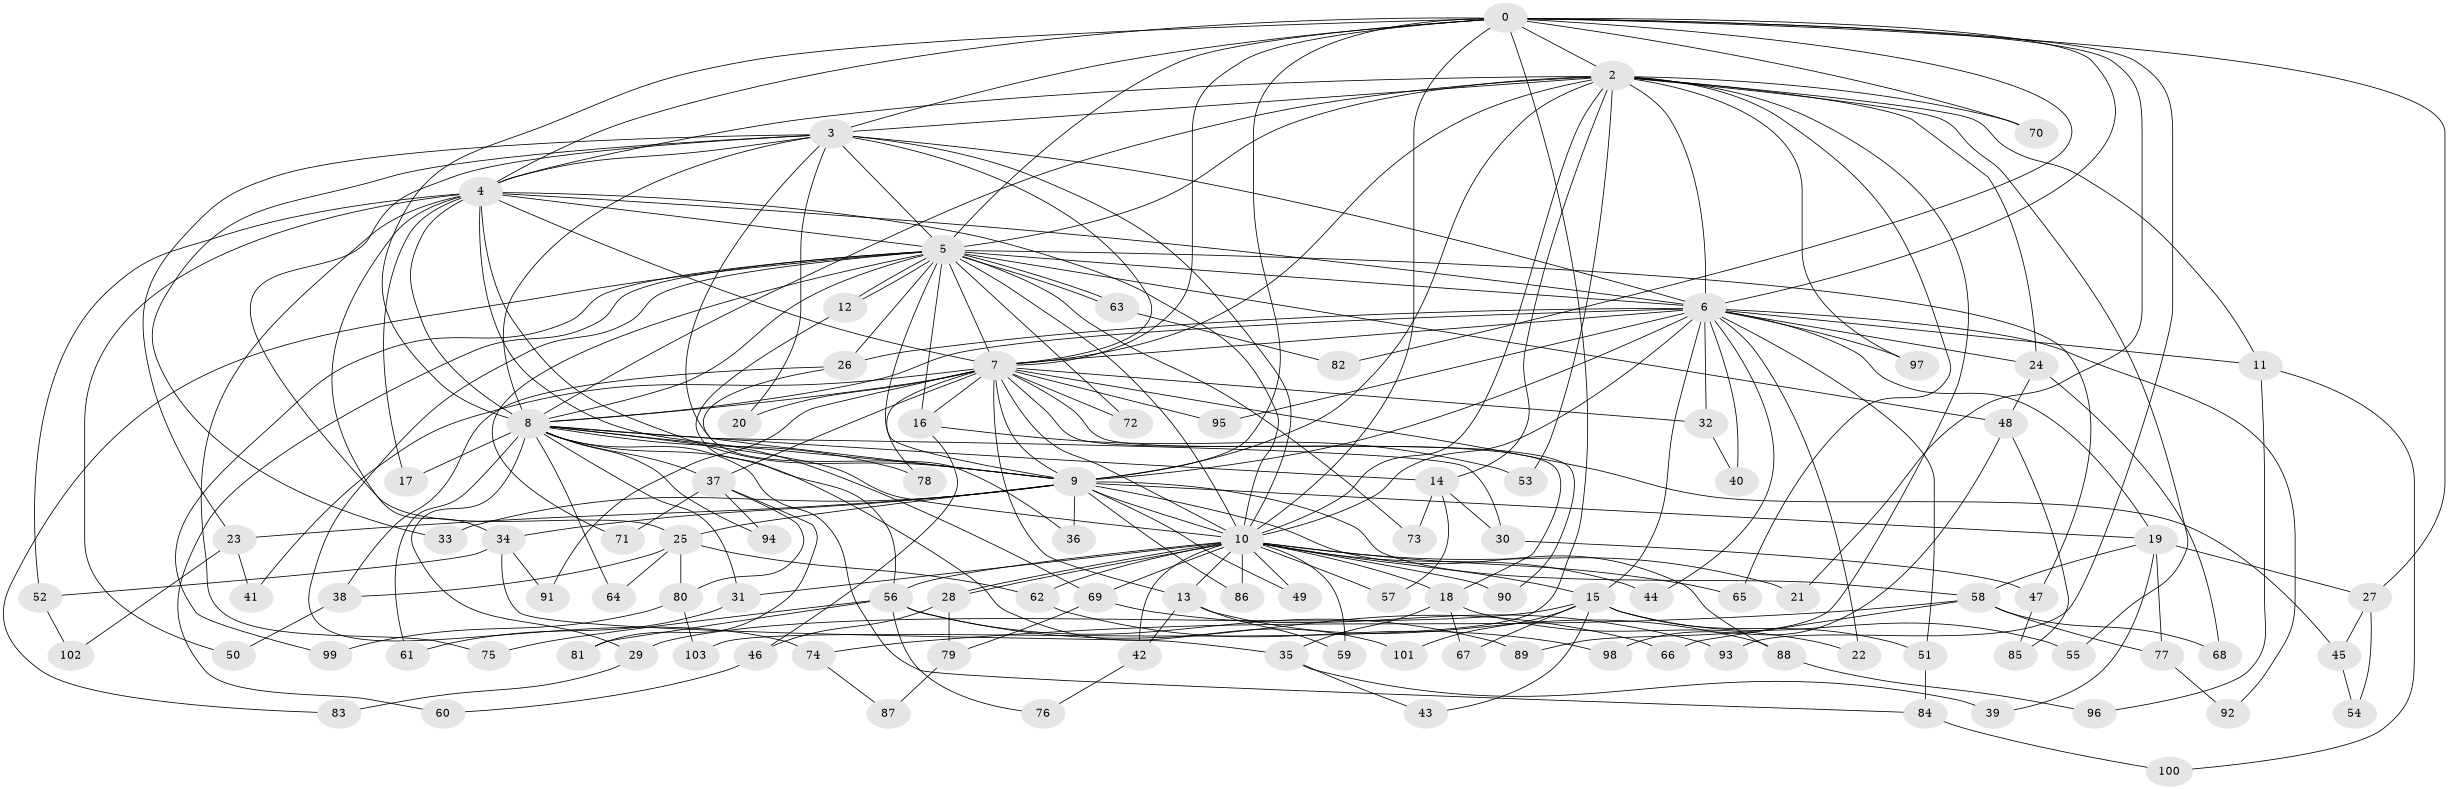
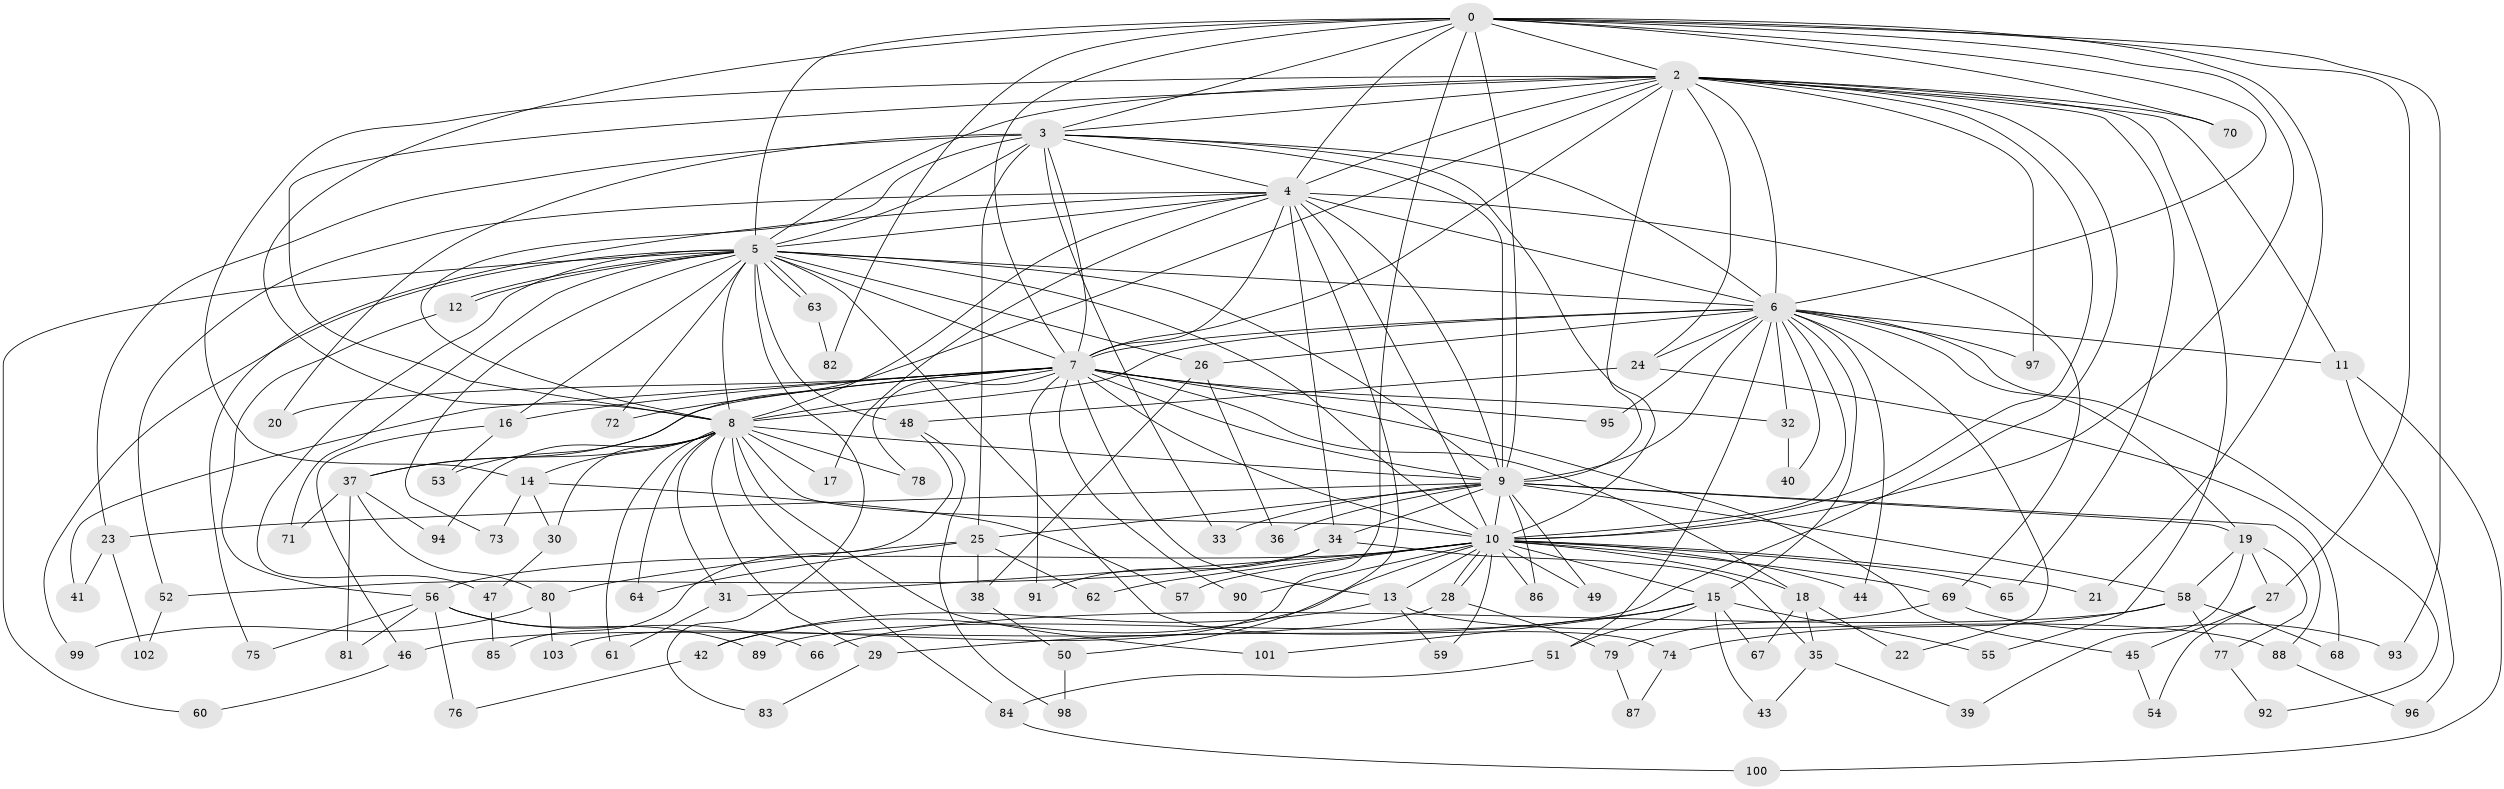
edge "62" -- "98": now "50" -- "98"
